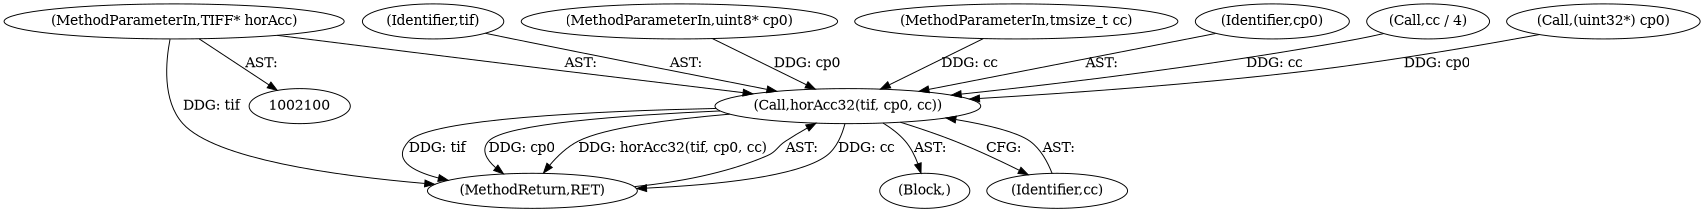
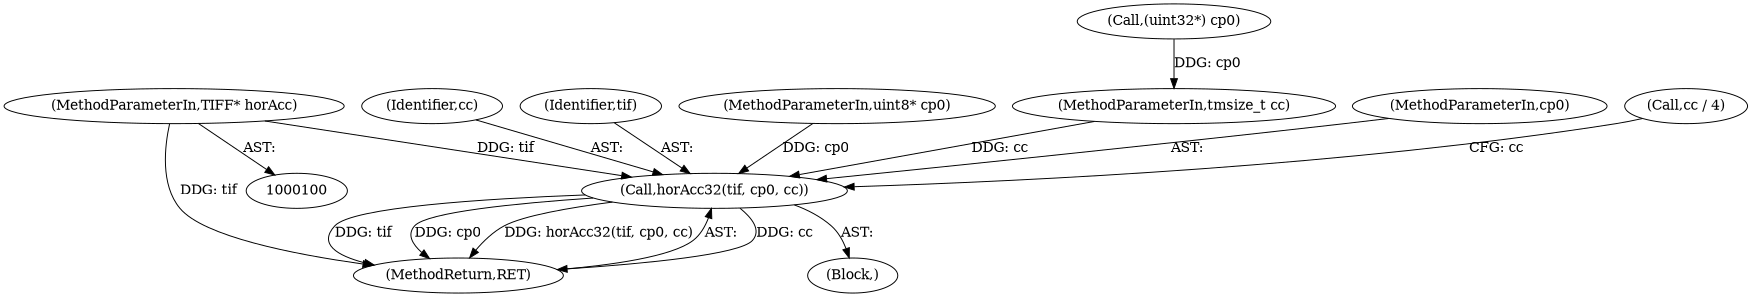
node "(Identifier,cp0)": label "(Identifier,cp0)" -> "(MethodParameterIn,cp0)"
edge "(MethodParameterIn,TIFF* horAcc)" -> "(Call,horAcc32(tif, cp0, cc))": label "AST: " -> "DDG: tif"
edge "(Call,cc / 4)" -> "(Call,horAcc32(tif, cp0, cc))": label "DDG: cc" -> "CFG: cc"
edge "(Call,(uint32*) cp0)" -> "(Call,horAcc32(tif, cp0, cc))": now "(Call,(uint32*) cp0)" -> "(MethodParameterIn,tmsize_t cc)"
node "1002100": label "1002100" -> "1000100"
edge "(Call,horAcc32(tif, cp0, cc))" -> "(Identifier,cc)": removed, label "CFG:"
